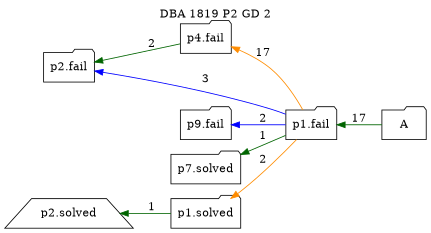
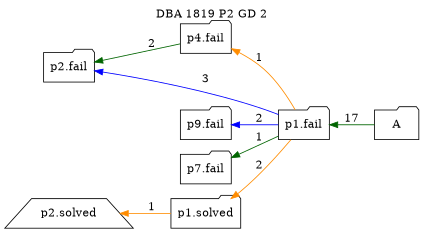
edge "p1.fail" -> "p4.fail": label "17" -> "1"
node "p7.solved": label "p7.solved" -> "p7.fail"
edge "p1.solved" -> "p2.solved": color darkgreen -> darkorange
